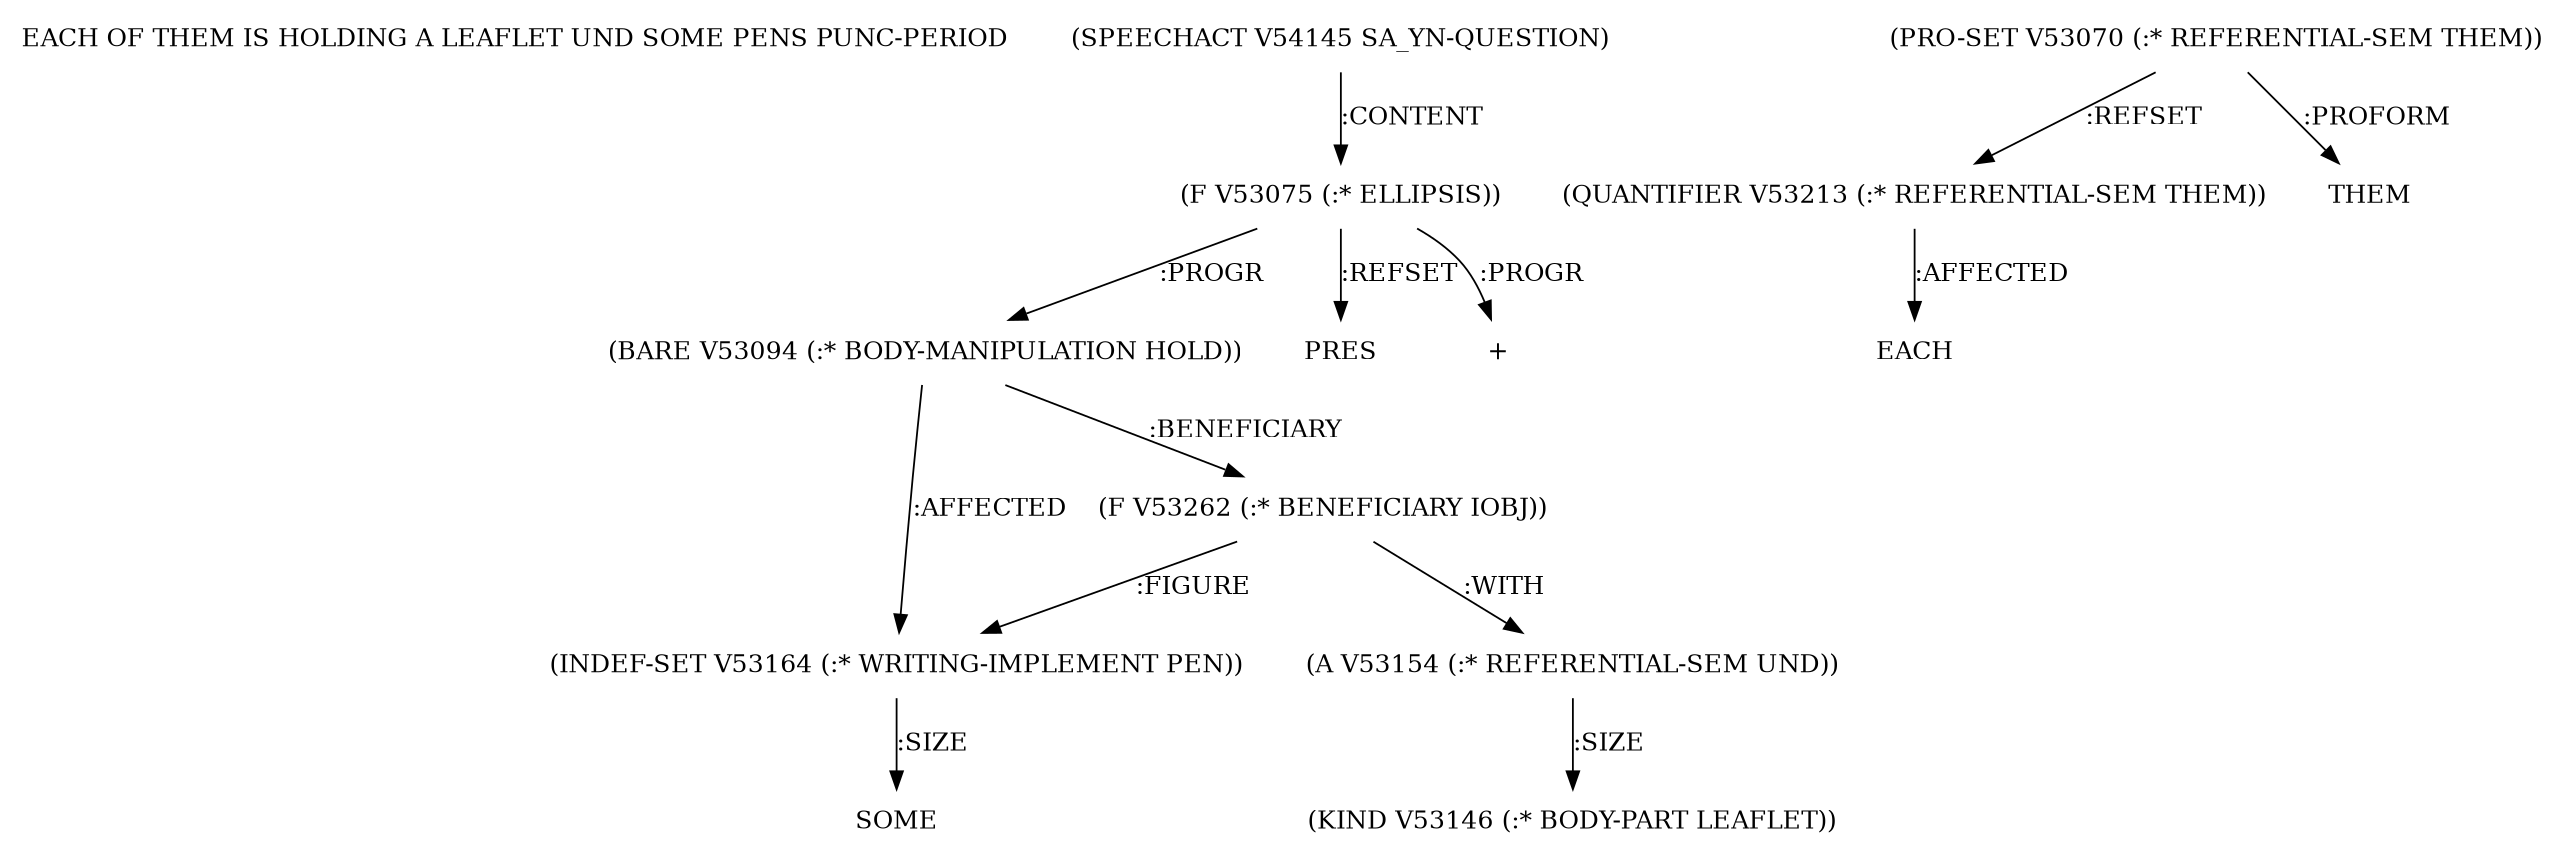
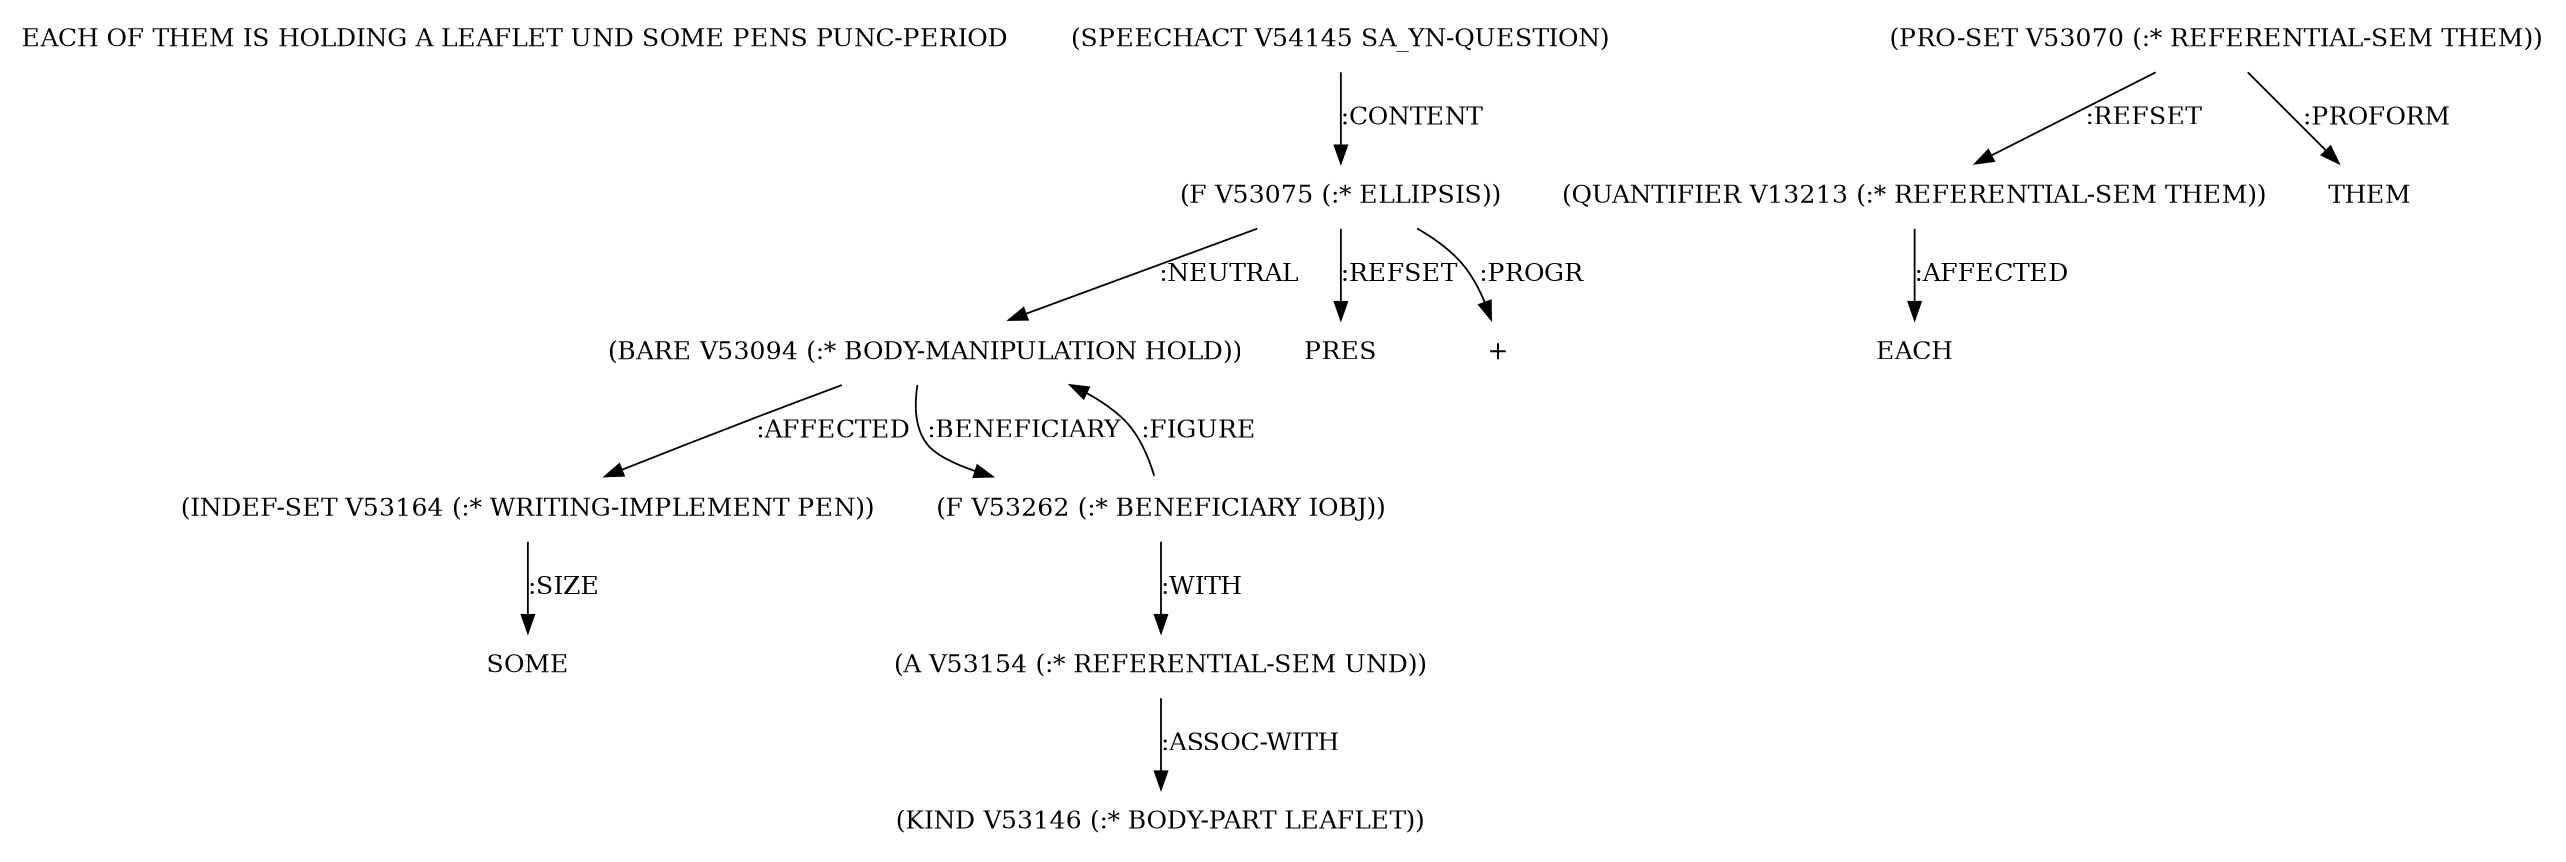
node "(QUANTIFIER V53213 (:* REFERENTIAL-SEM THEM))": label "(QUANTIFIER V53213 (:* REFERENTIAL-SEM THEM))" -> "(QUANTIFIER V13213 (:* REFERENTIAL-SEM THEM))"
edge "(F V53075 (:* ELLIPSIS))" -> "(BARE V53094 (:* BODY-MANIPULATION HOLD))": label ":PROGR" -> ":NEUTRAL"
edge "(F V53262 (:* BENEFICIARY IOBJ))" -> "(INDEF-SET V53164 (:* WRITING-IMPLEMENT PEN))": now "(F V53262 (:* BENEFICIARY IOBJ))" -> "(BARE V53094 (:* BODY-MANIPULATION HOLD))"
edge "(A V53154 (:* REFERENTIAL-SEM UND))" -> "(KIND V53146 (:* BODY-PART LEAFLET))": label ":SIZE" -> ":ASSOC-WITH"
